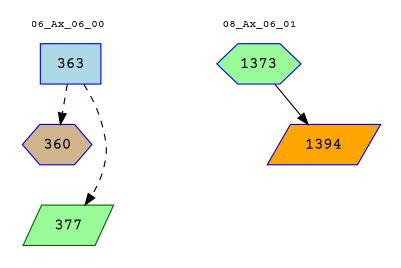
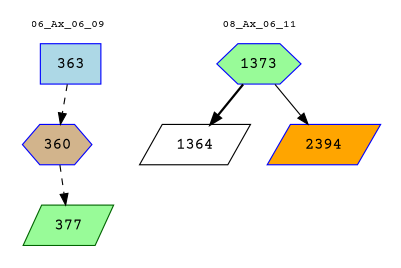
cluster "06_Ax_06_00": label "06_Ax_06_00" -> "06_Ax_06_09"
cluster "08_Ax_06_01": label "08_Ax_06_01" -> "08_Ax_06_11"
edge "363" -> "377": now "360" -> "377"
node "1364": added
node "1394": label "1394" -> "2394"
